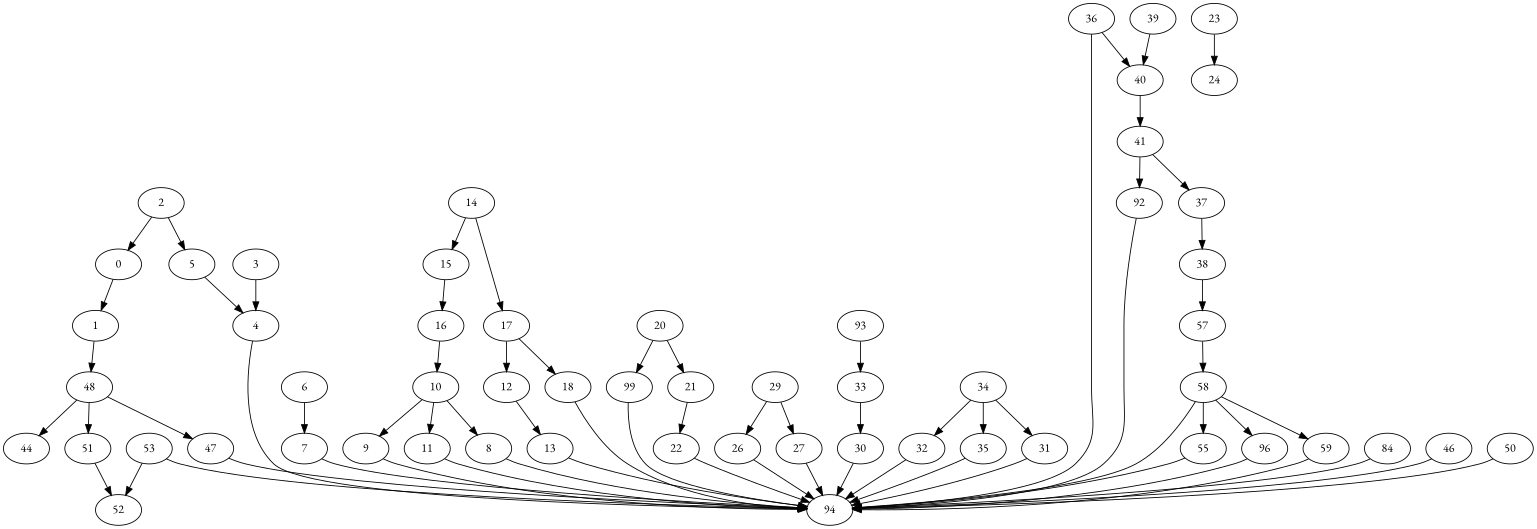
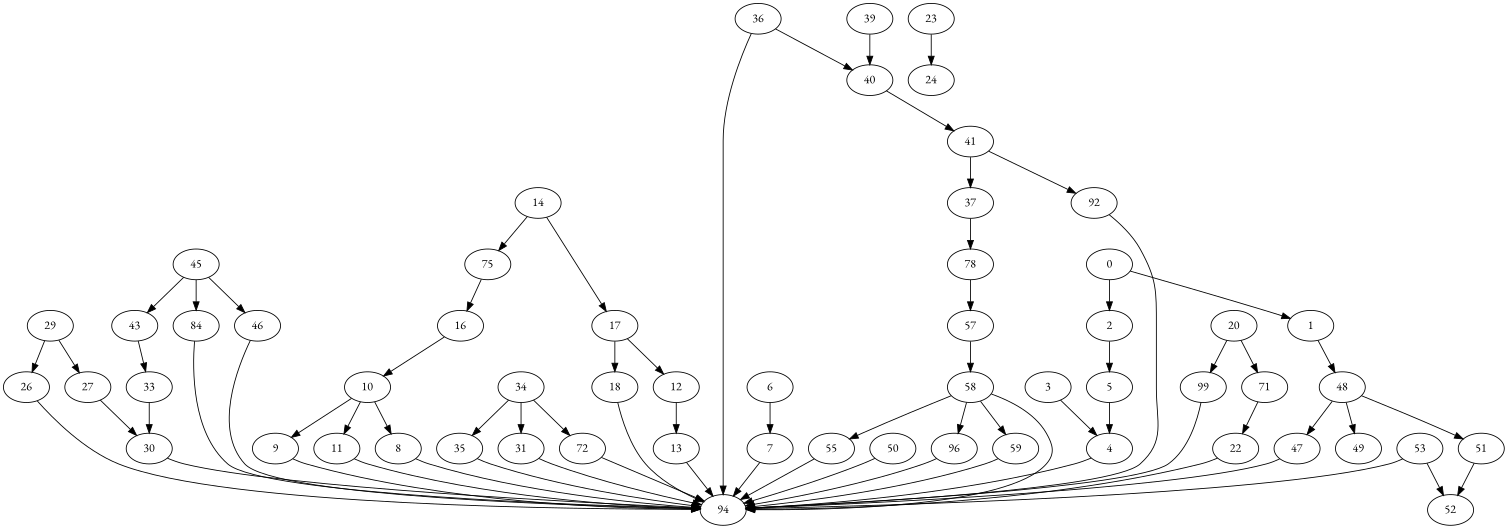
edge "2" -> "0": reversed
node "45": added
node "15": label "15" -> "75"
node "38": label "38" -> "78"
node "93": label "93" -> "43"
node "21": label "21" -> "71"
node "44": label "44" -> "49"
node "32": label "32" -> "72"
edge "27" -> "94": now "27" -> "30"
